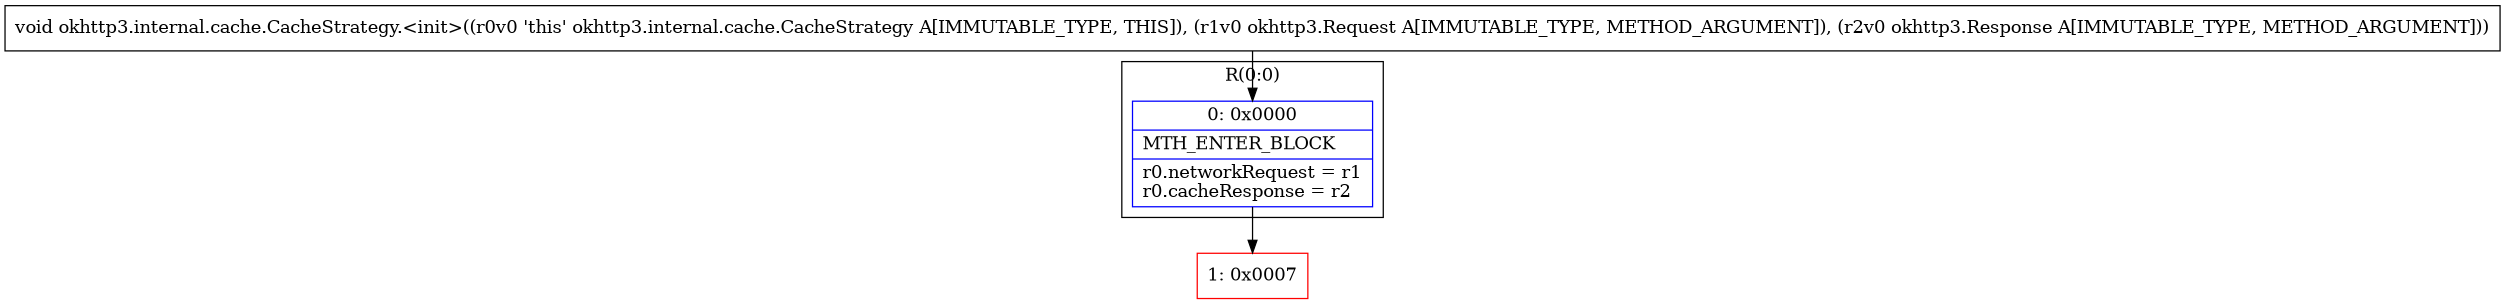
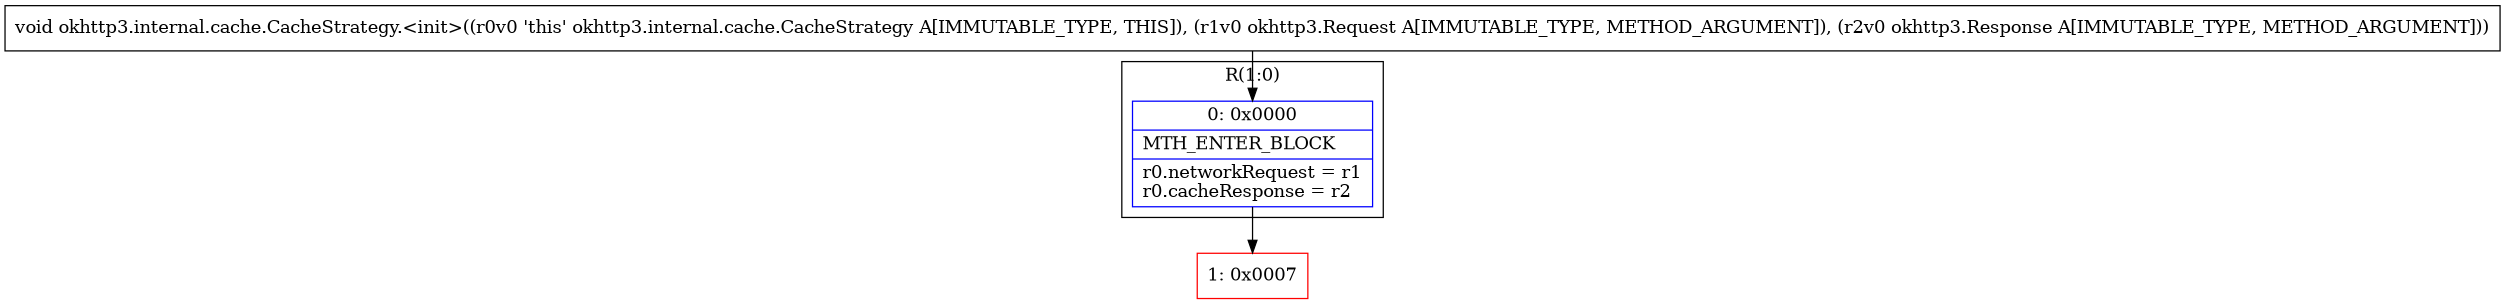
cluster "R(0:0)": label "R(0:0)" -> "R(1:0)"
